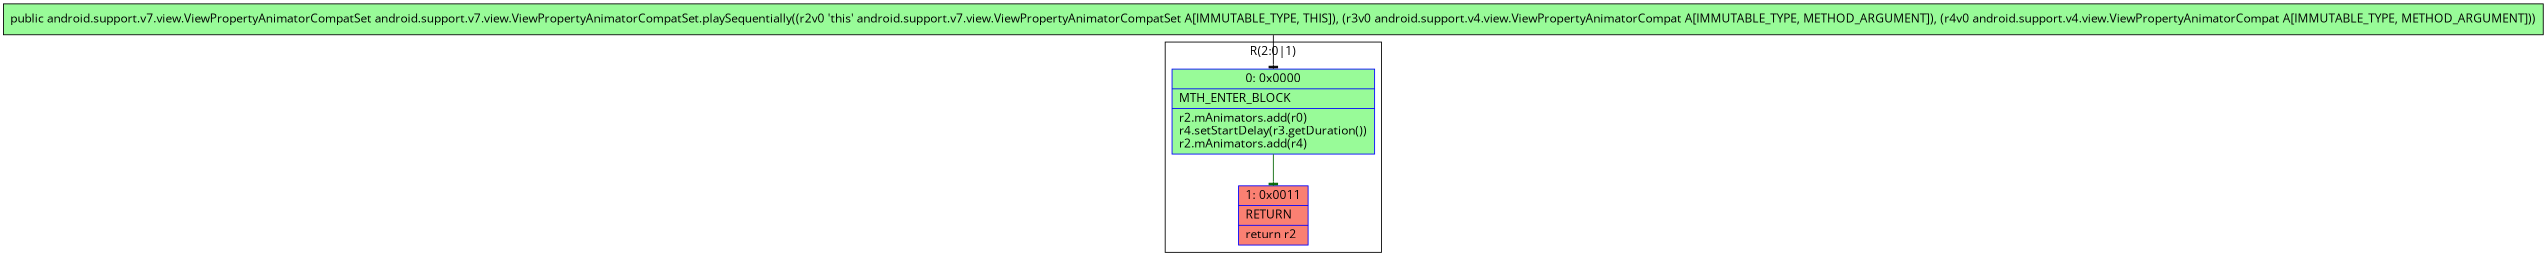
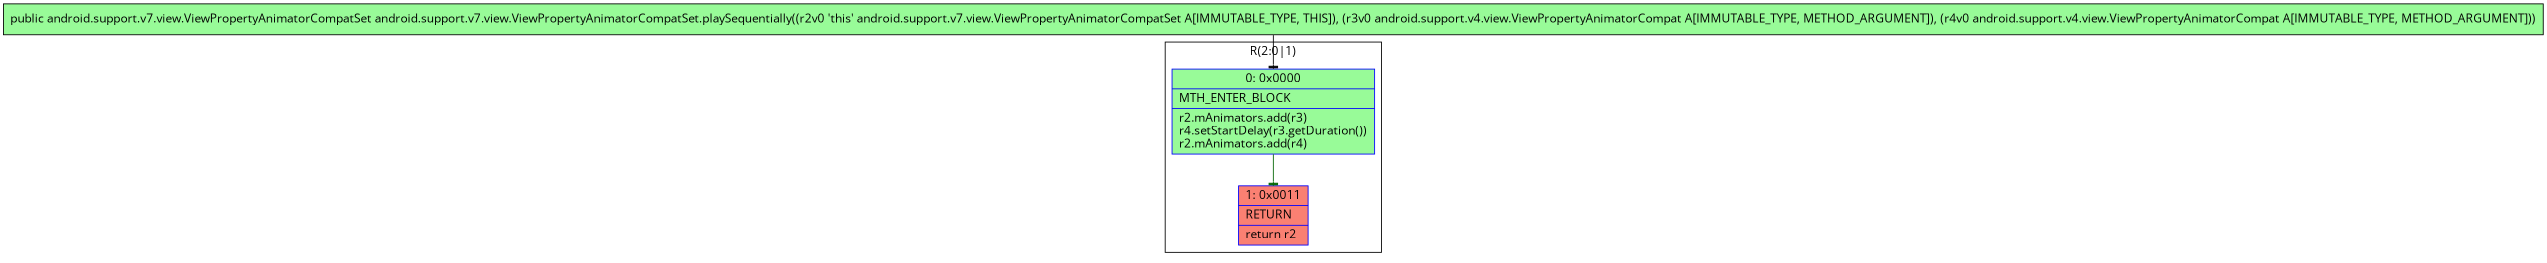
node "0: 0x0000": text "r2.mAnimators.add(r0)" -> "r2.mAnimators.add(r3)"
